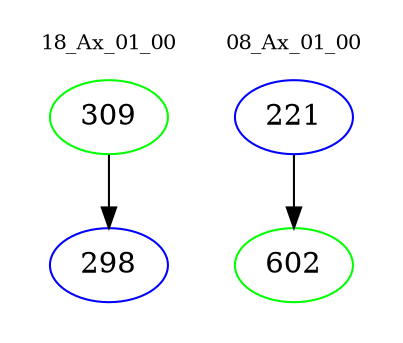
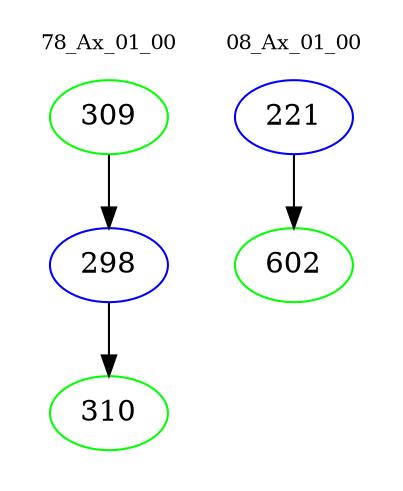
cluster "18_Ax_01_00": label "18_Ax_01_00" -> "78_Ax_01_00"
node "310": added
